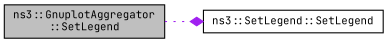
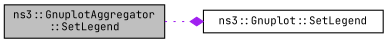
node "ns3::SetLegend::SetLegend": label "ns3::SetLegend::SetLegend" -> "ns3::Gnuplot::SetLegend"
